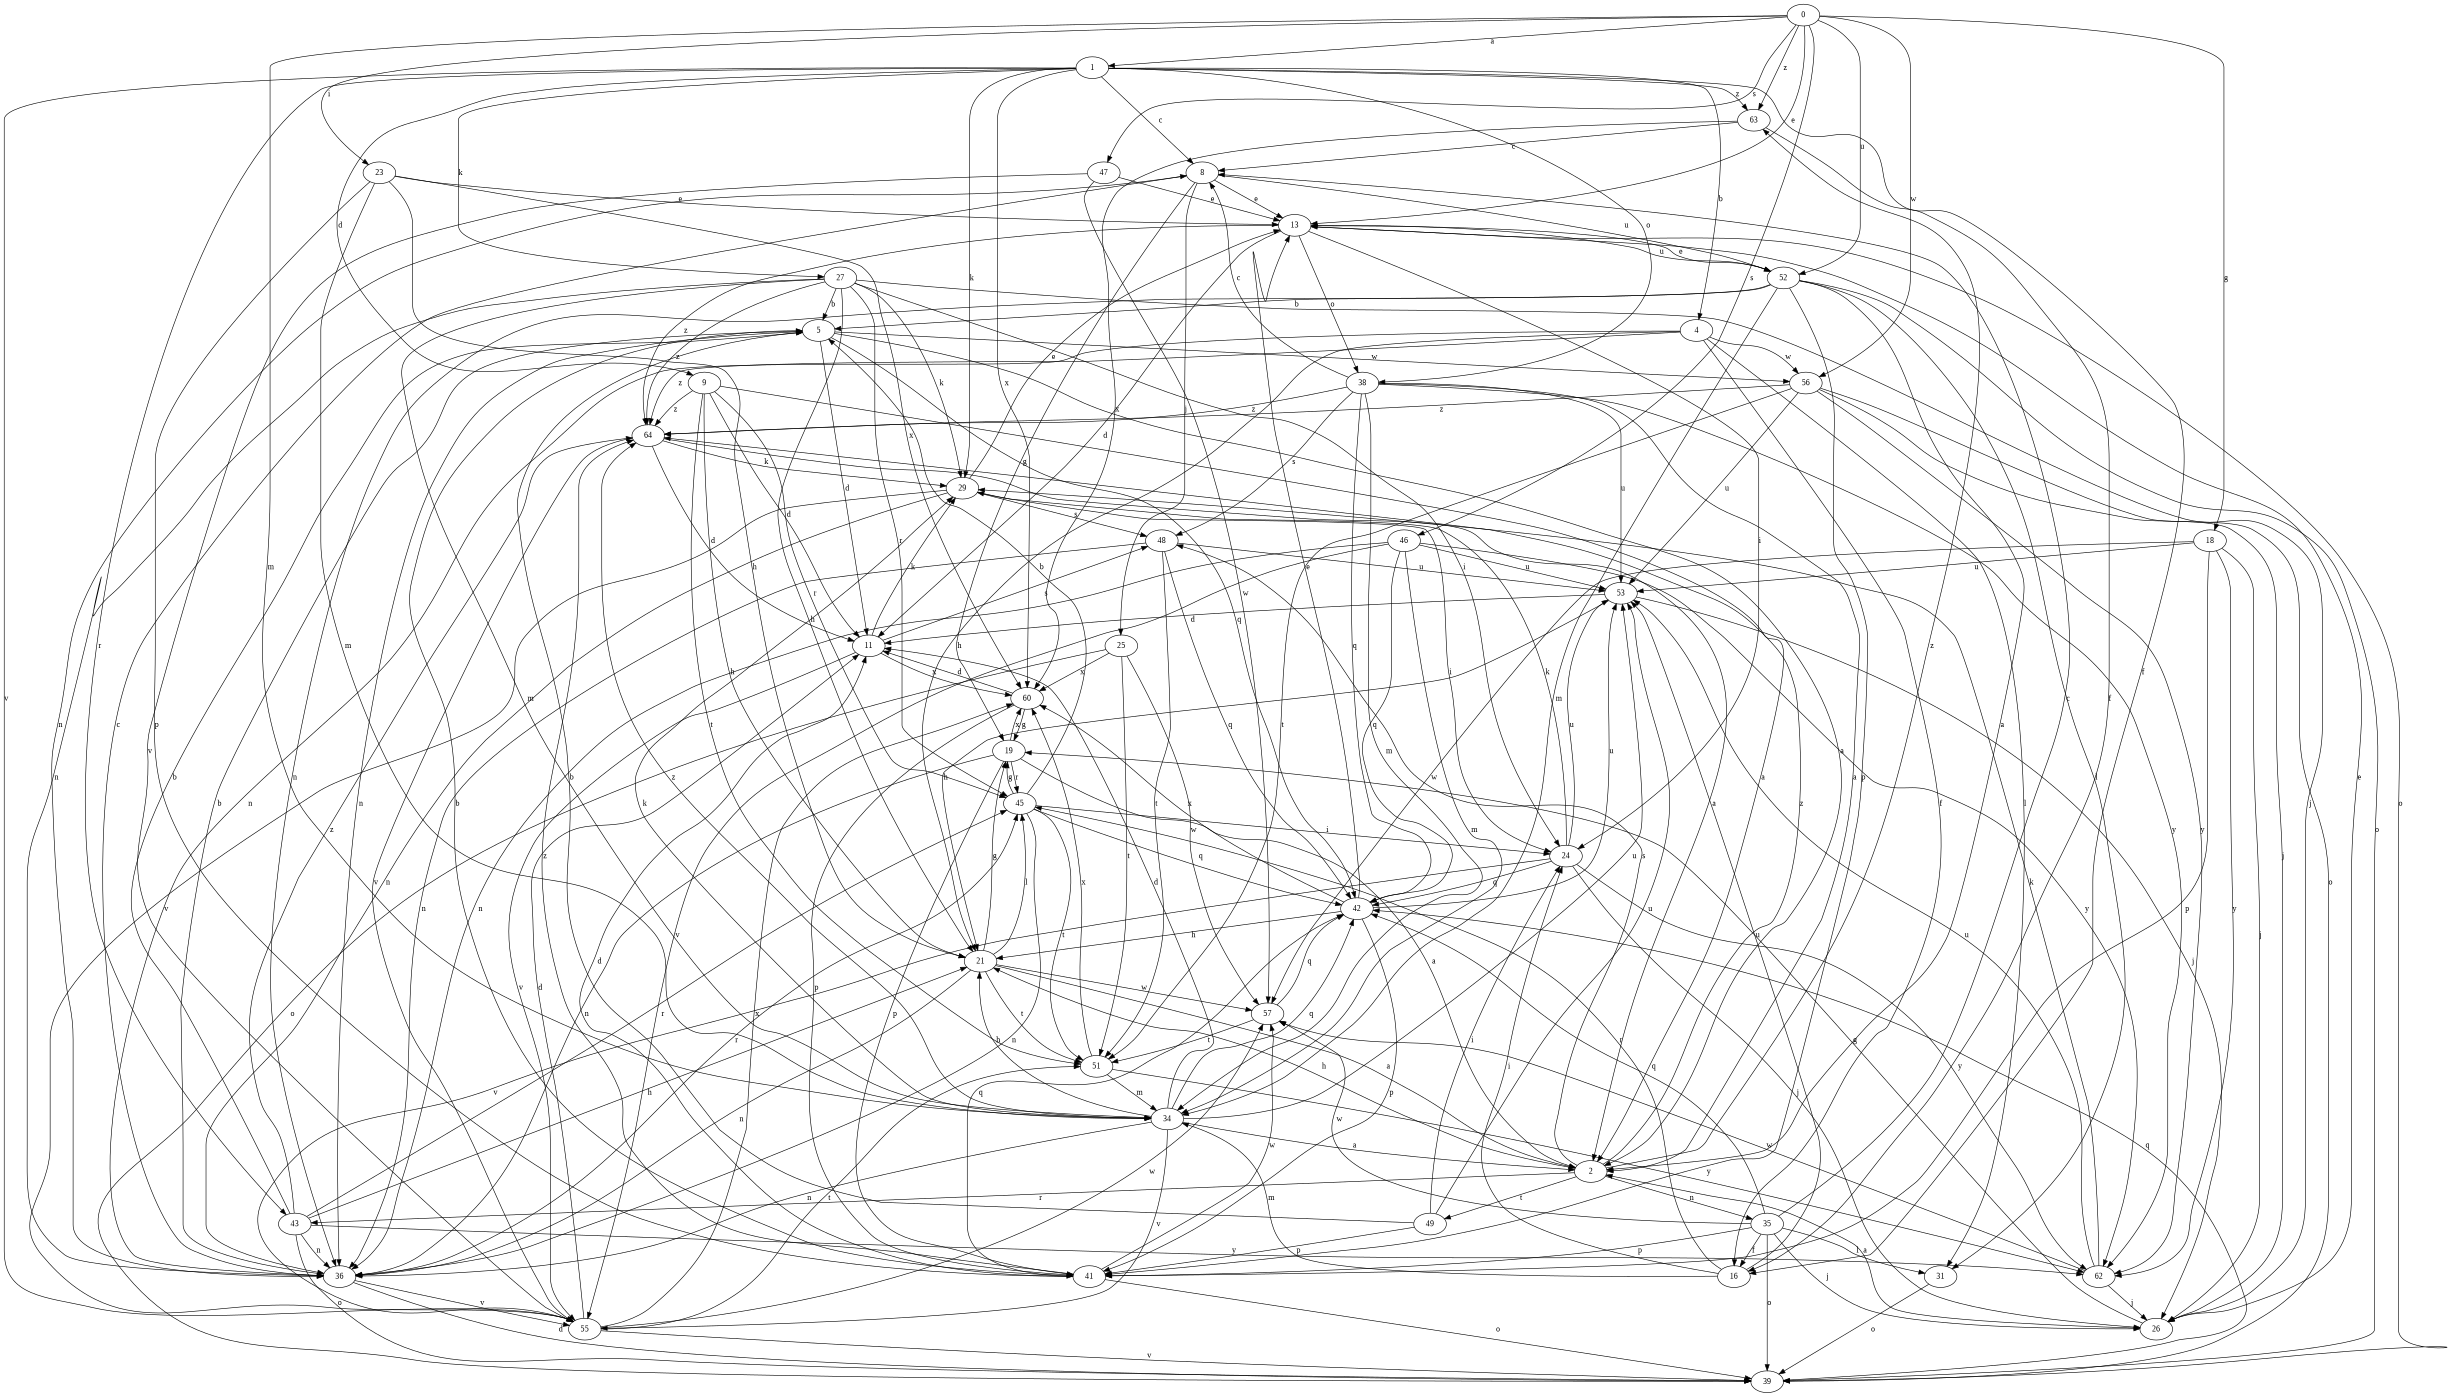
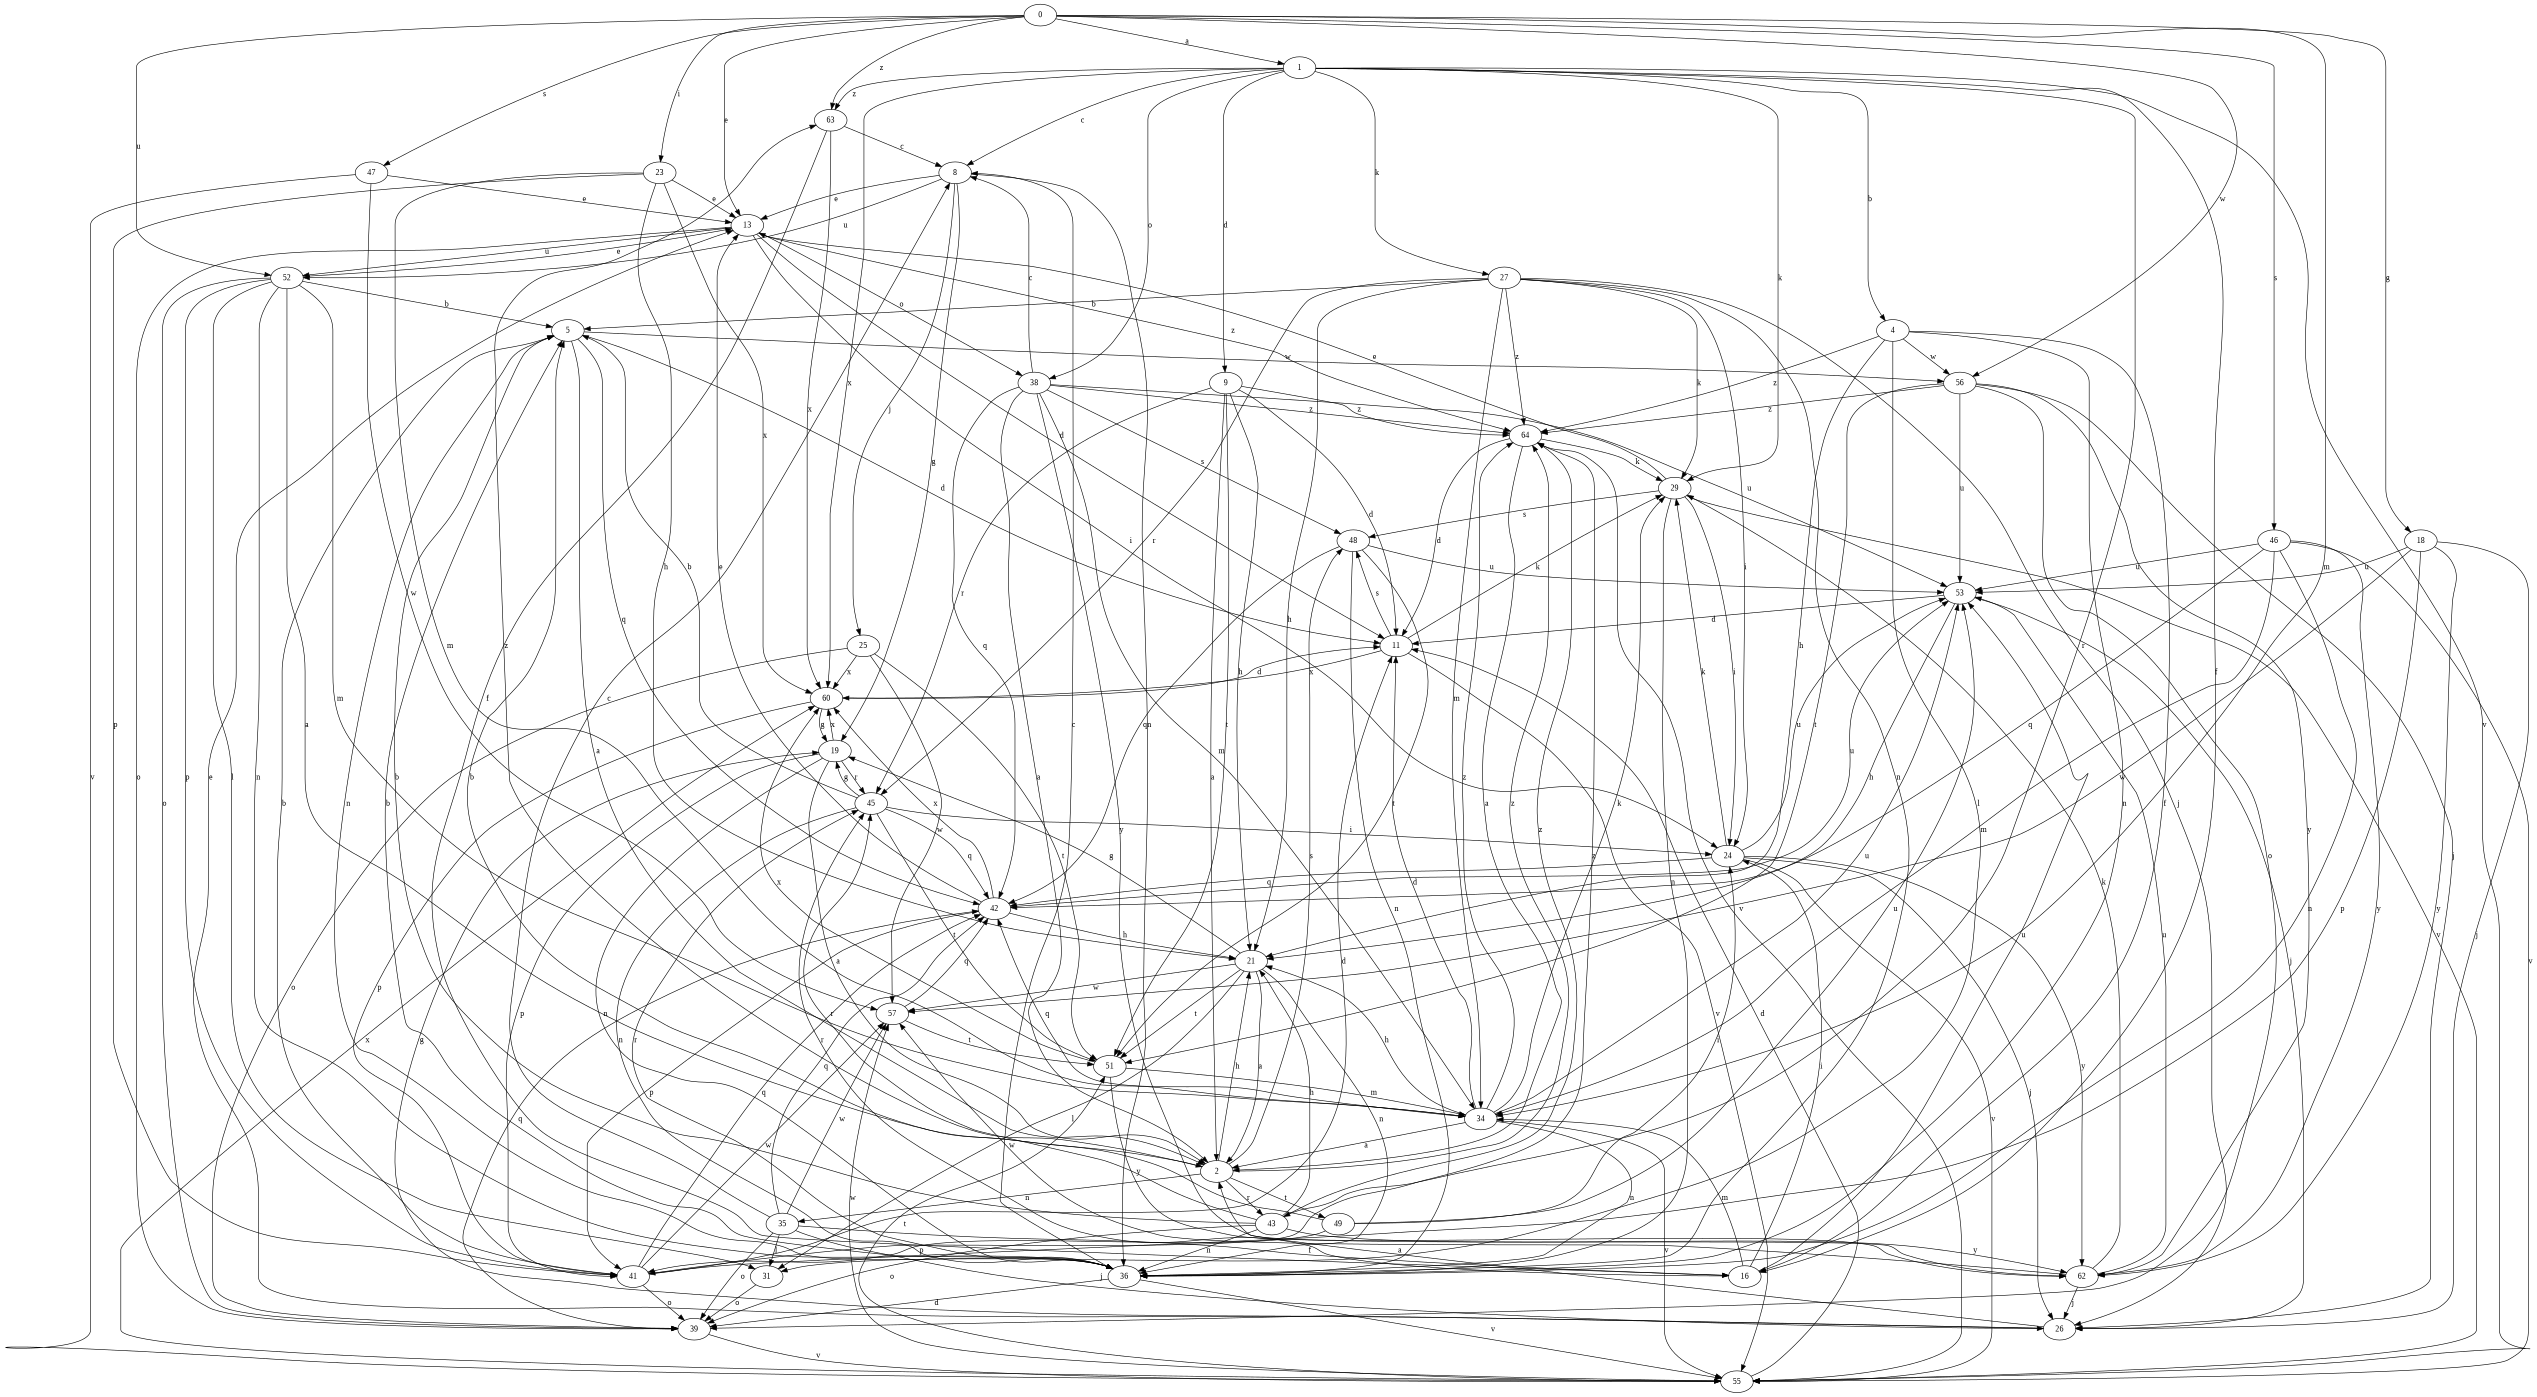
edge "21" -> "45": now "21" -> "31"
edge "35" -> "41": removed, label "p"
edge "55" -> "39": reversed
